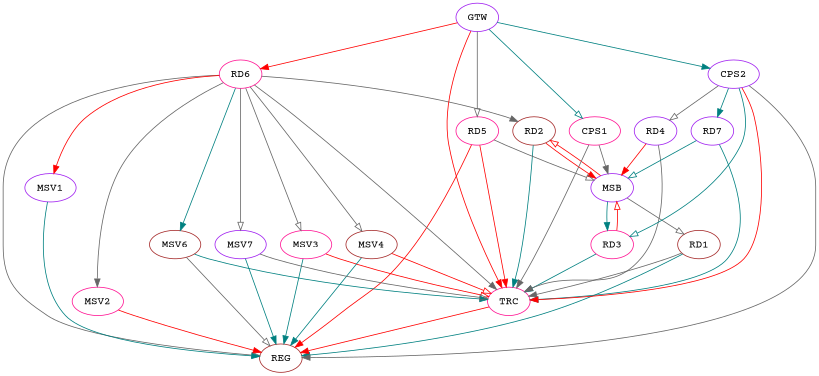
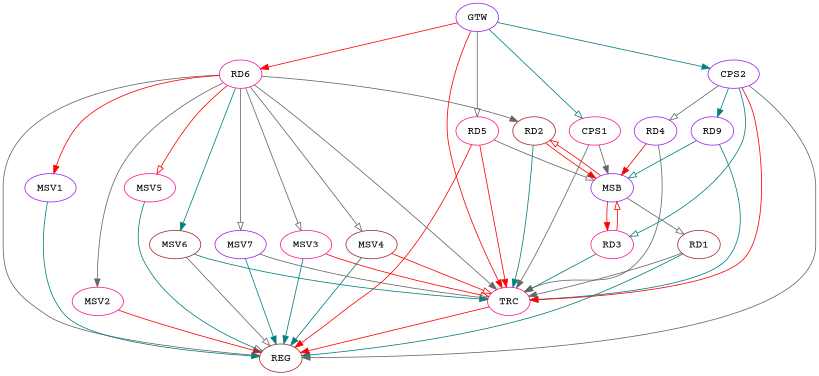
node "RD7": label "RD7" -> "RD9"
node "MSV5": added
edge "MSB" -> "RD3": color teal -> red
